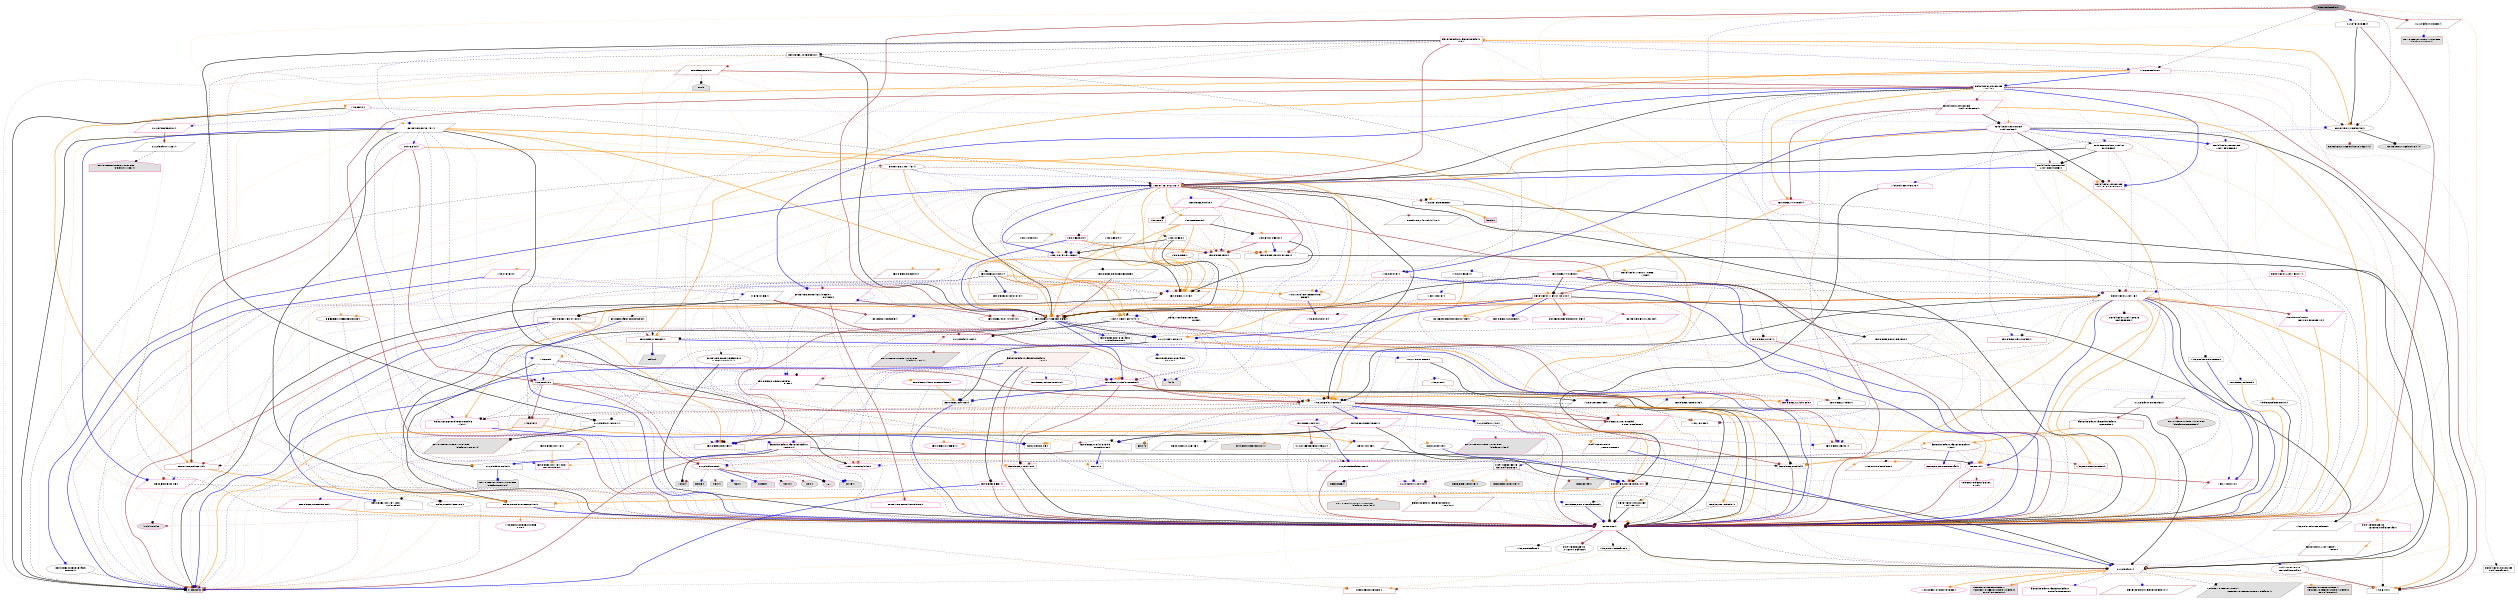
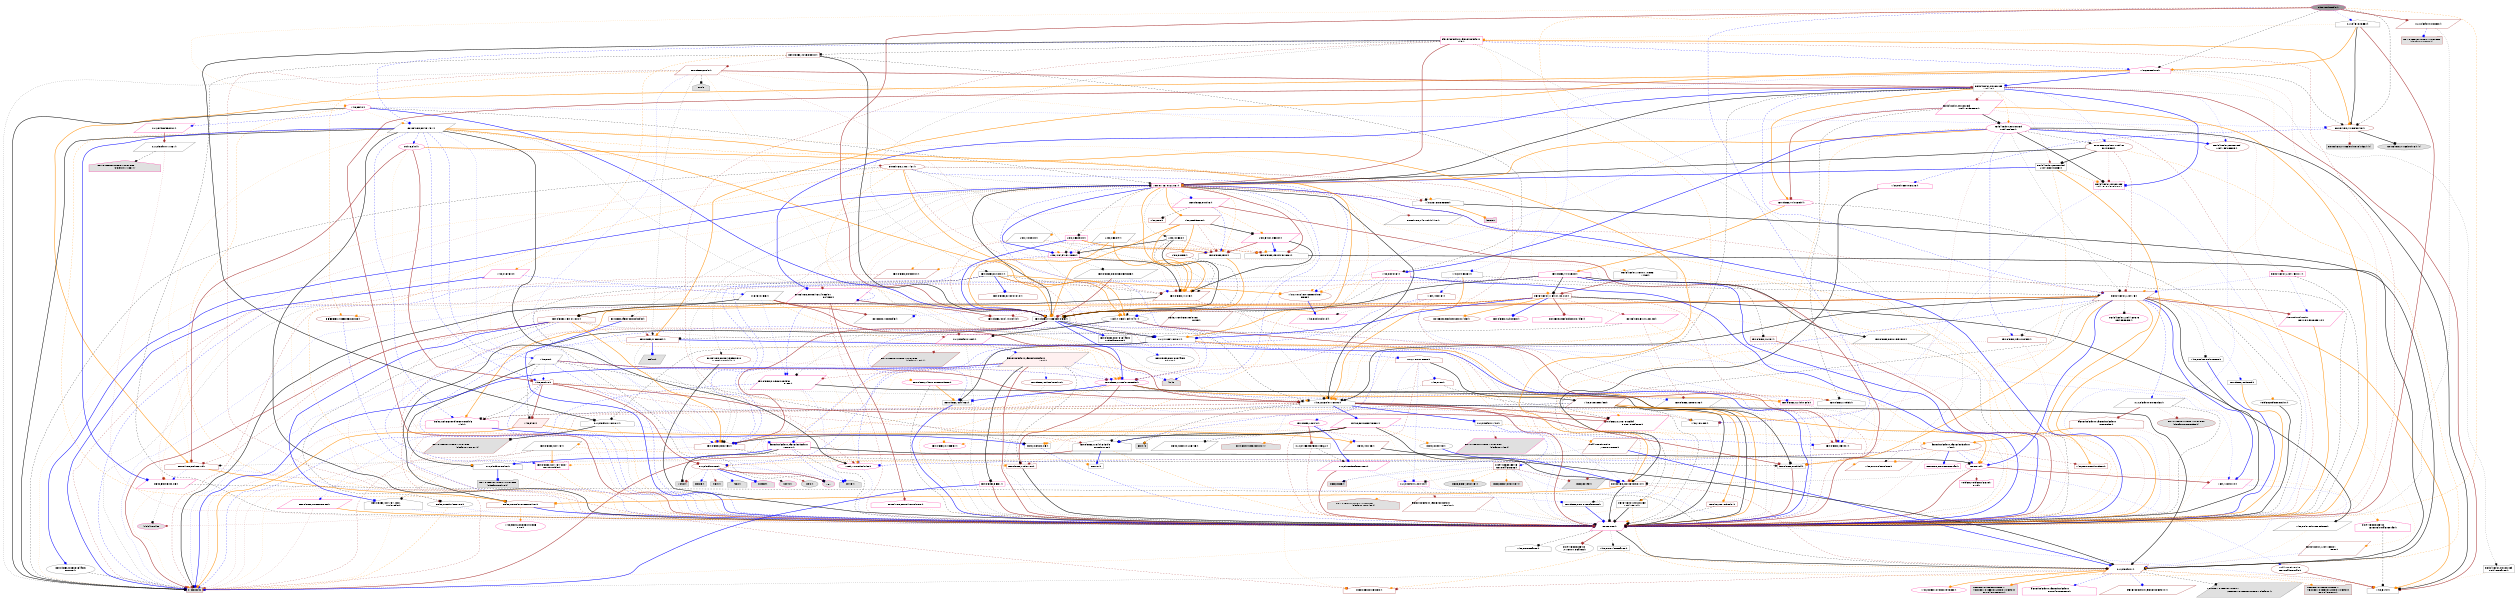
edge "HAL/FileManager.h" -> "Misc/DateTime.h": added
edge "Misc/Paths.h" -> "Templates/UnrealTemplate.h": added
edge "MemoryLayout/Array.h" -> "CoreTypes.h": color black -> blue
edge "Templates/TypeHash.h" -> "Misc/Crc.h": removed
